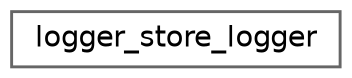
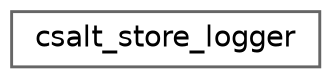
node "logger_store_logger": label "logger_store_logger" -> "csalt_store_logger"
